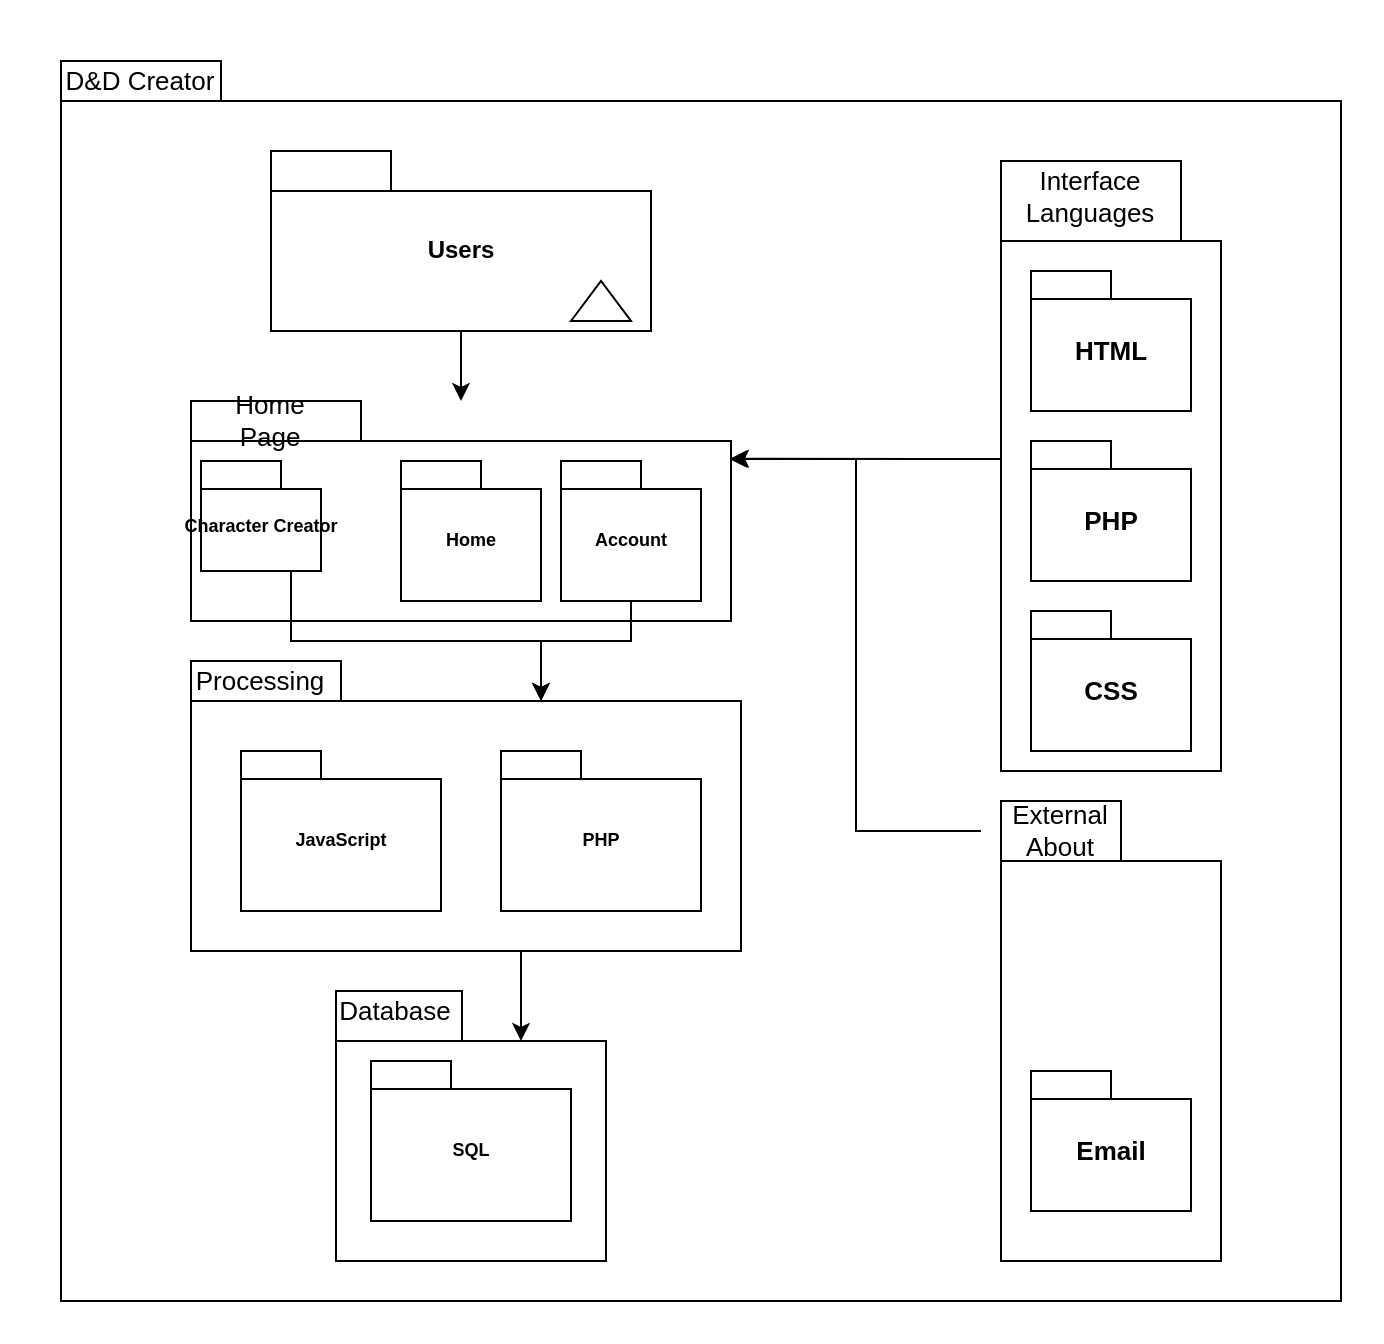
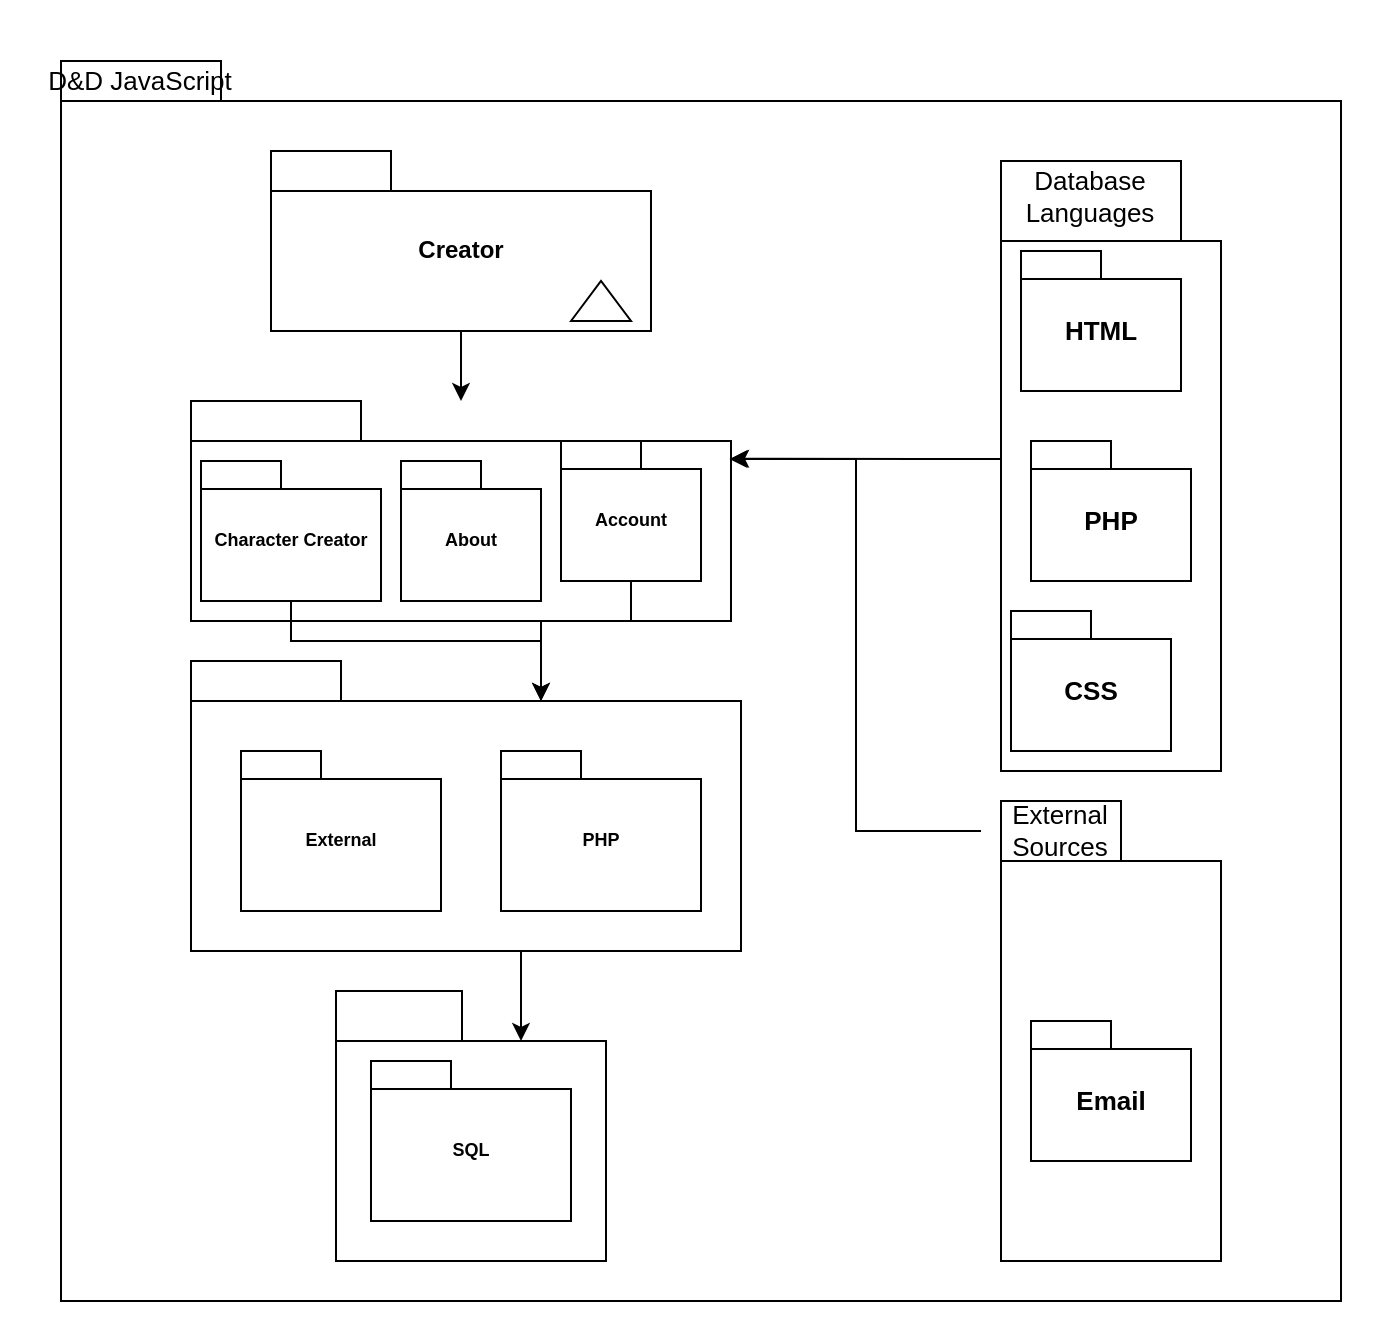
node "D&D Creator": label "D&D Creator" -> "D&D JavaScript"
node "Interface Languages": label "Interface Languages" -> "Database Languages"
node "Users": label "Users" -> "Creator"
node "HTML": moved (1111, 341) -> (1101, 321)
node "Home Page": removed
node "Character Creator": size 120x110 -> 180x140
node "Account": moved (631, 531) -> (631, 511)
node "Home": label "Home" -> "About"
node "Processing": removed
node "CSS": moved (1111, 681) -> (1091, 681)
node "External About": label "External About" -> "External Sources"
node "JavaScript": label "JavaScript" -> "External"
node "Database": removed
node "Email": moved (1111, 1141) -> (1111, 1091)
